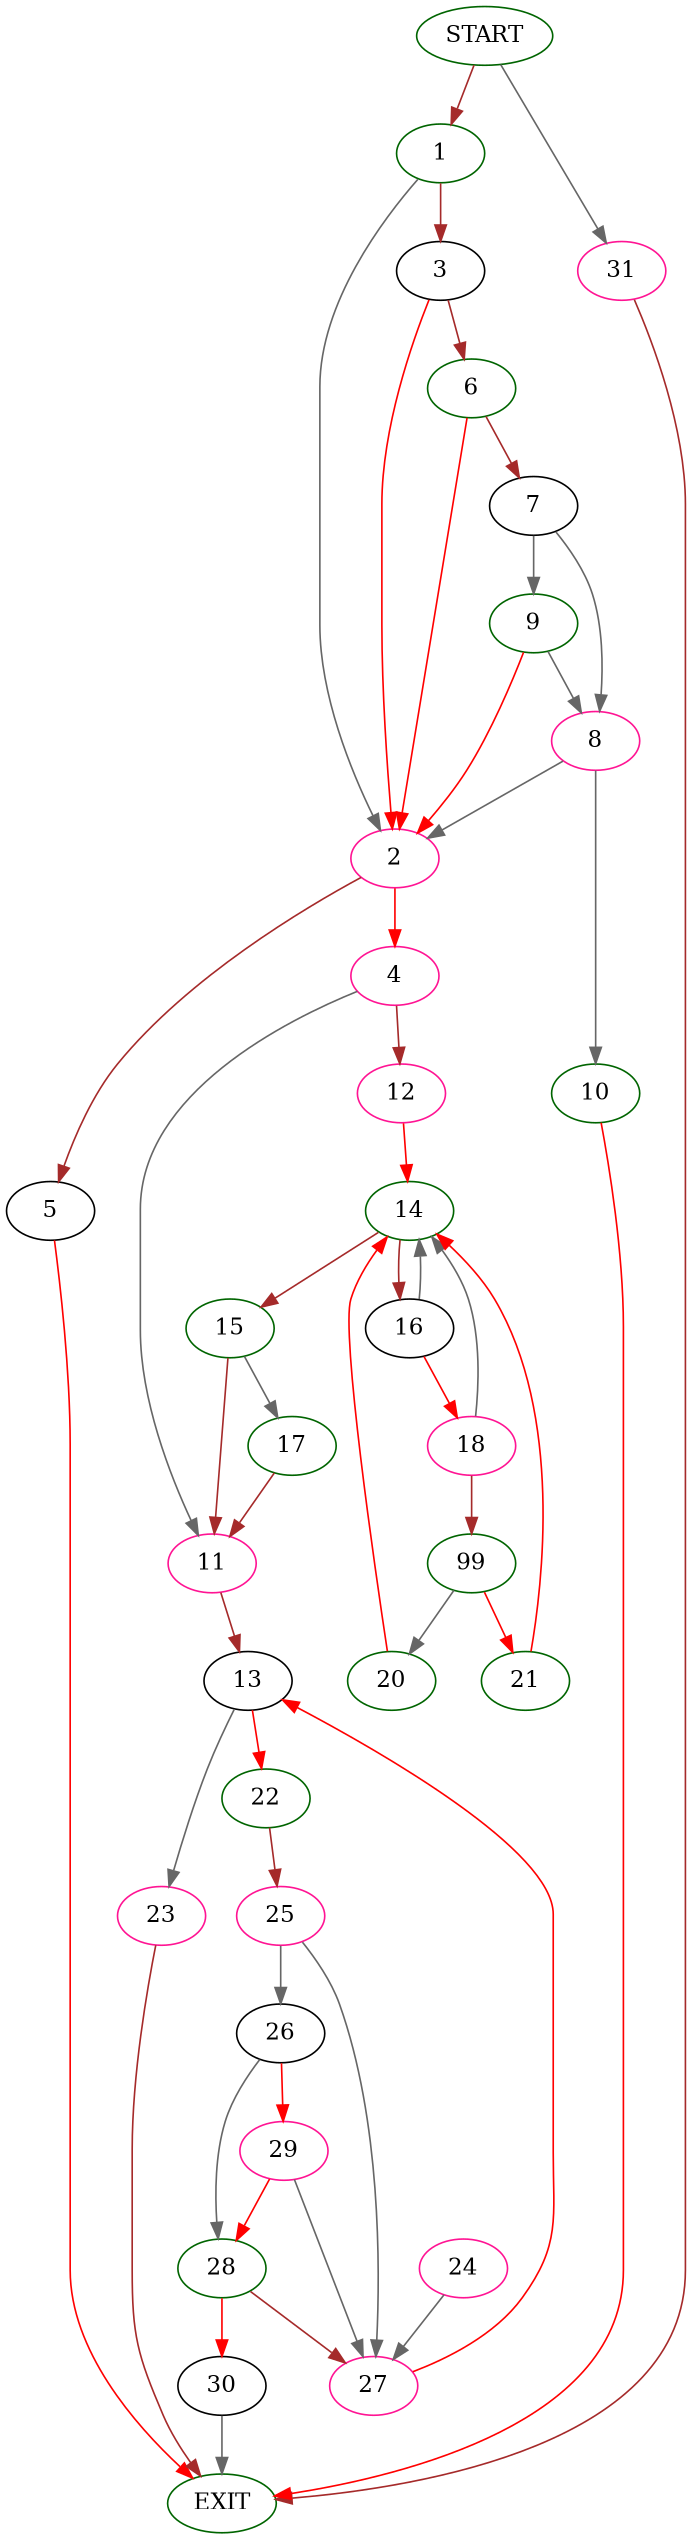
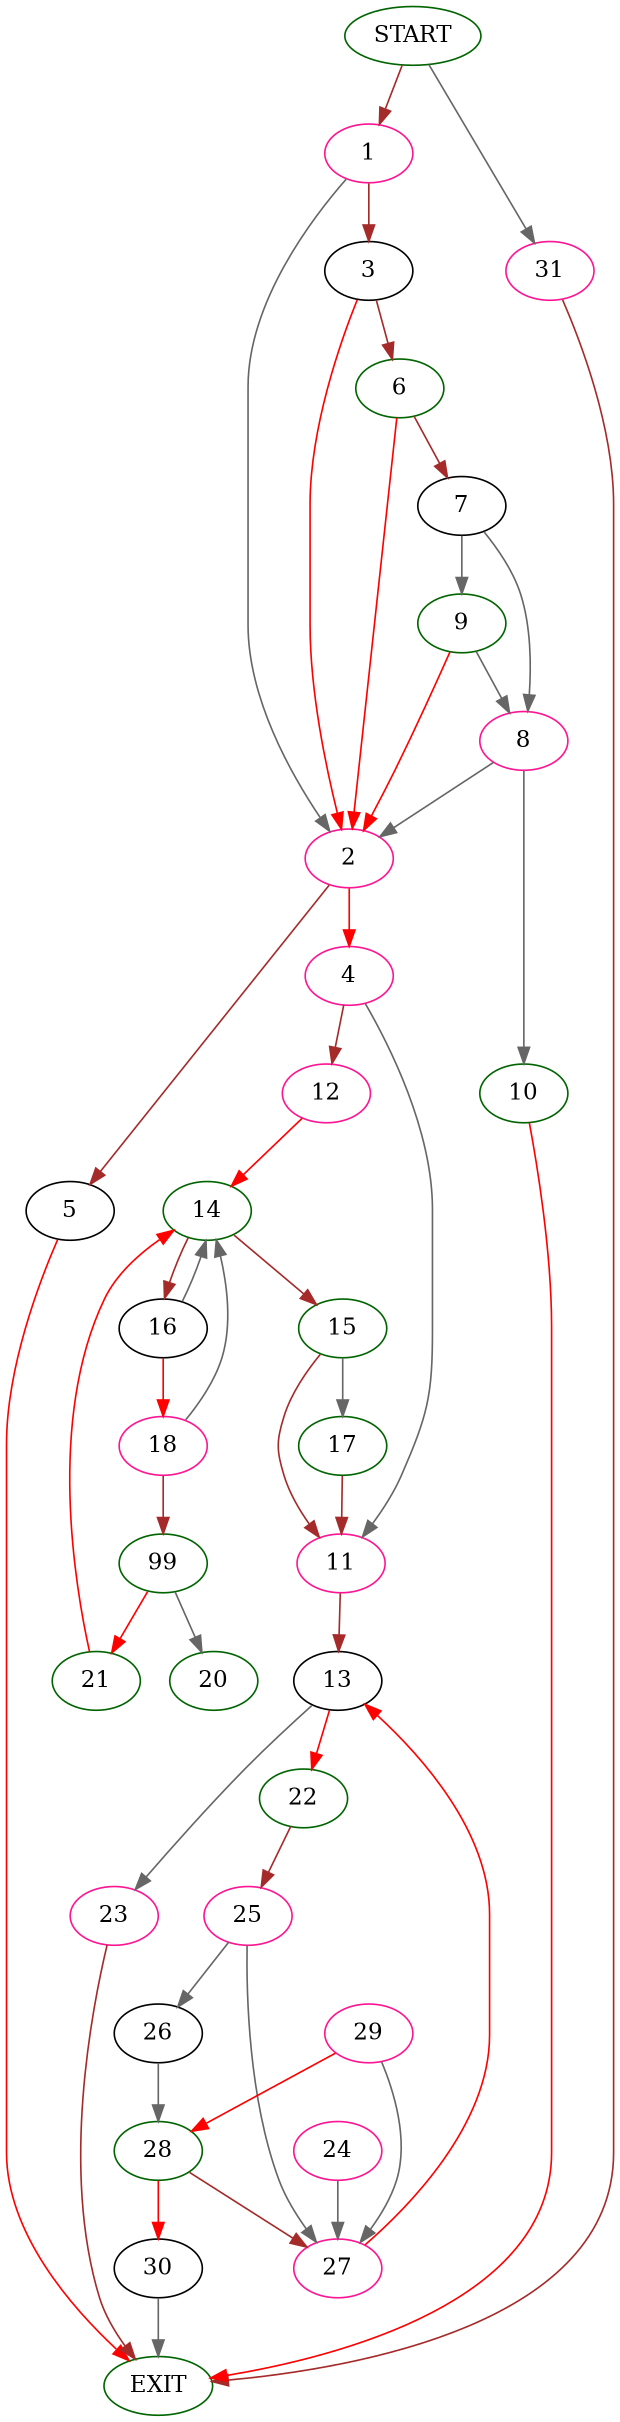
node "1": color darkgreen -> deeppink
edge "20" -> "14": removed
edge "26" -> "29": removed
